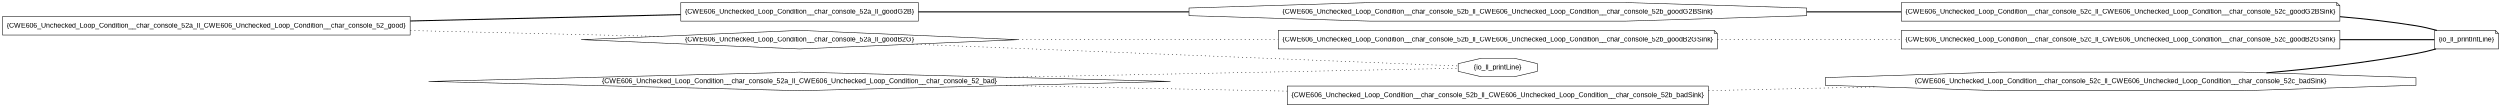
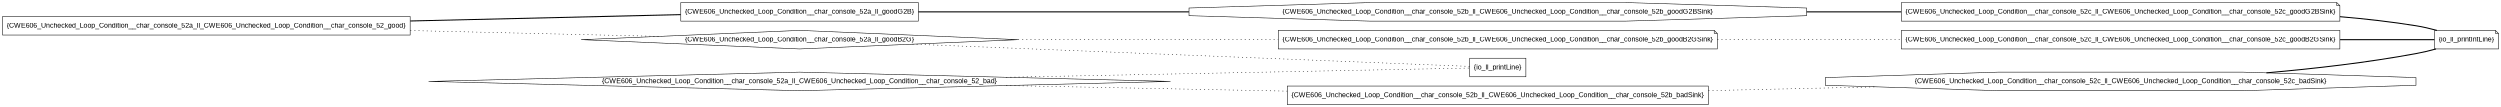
node "{io_ll_printLine}": shape octagon -> box
